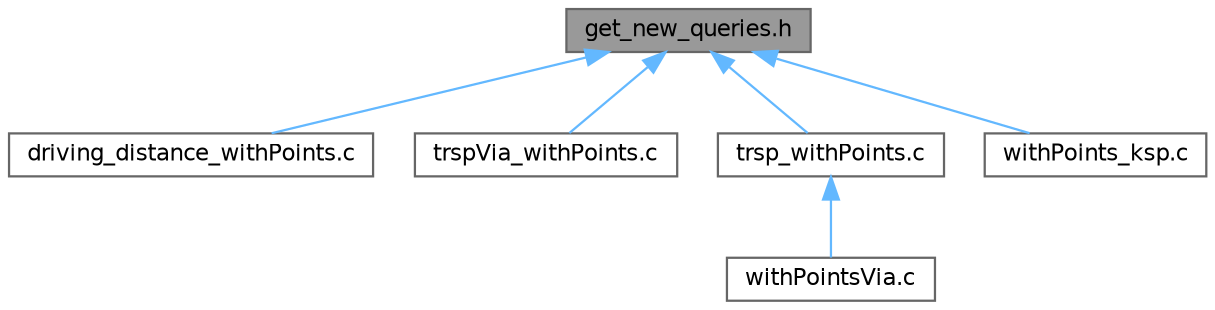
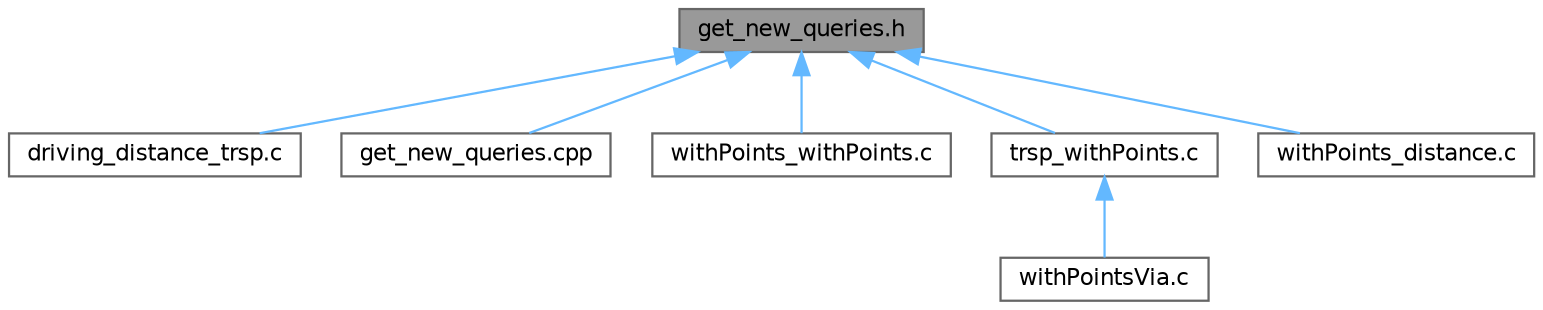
node "driving_distance_withPoints.c": label "driving_distance_withPoints.c" -> "driving_distance_trsp.c"
node "get_new_queries.cpp": added
node "trspVia_withPoints.c": label "trspVia_withPoints.c" -> "withPoints_withPoints.c"
node "withPoints_ksp.c": label "withPoints_ksp.c" -> "withPoints_distance.c"
